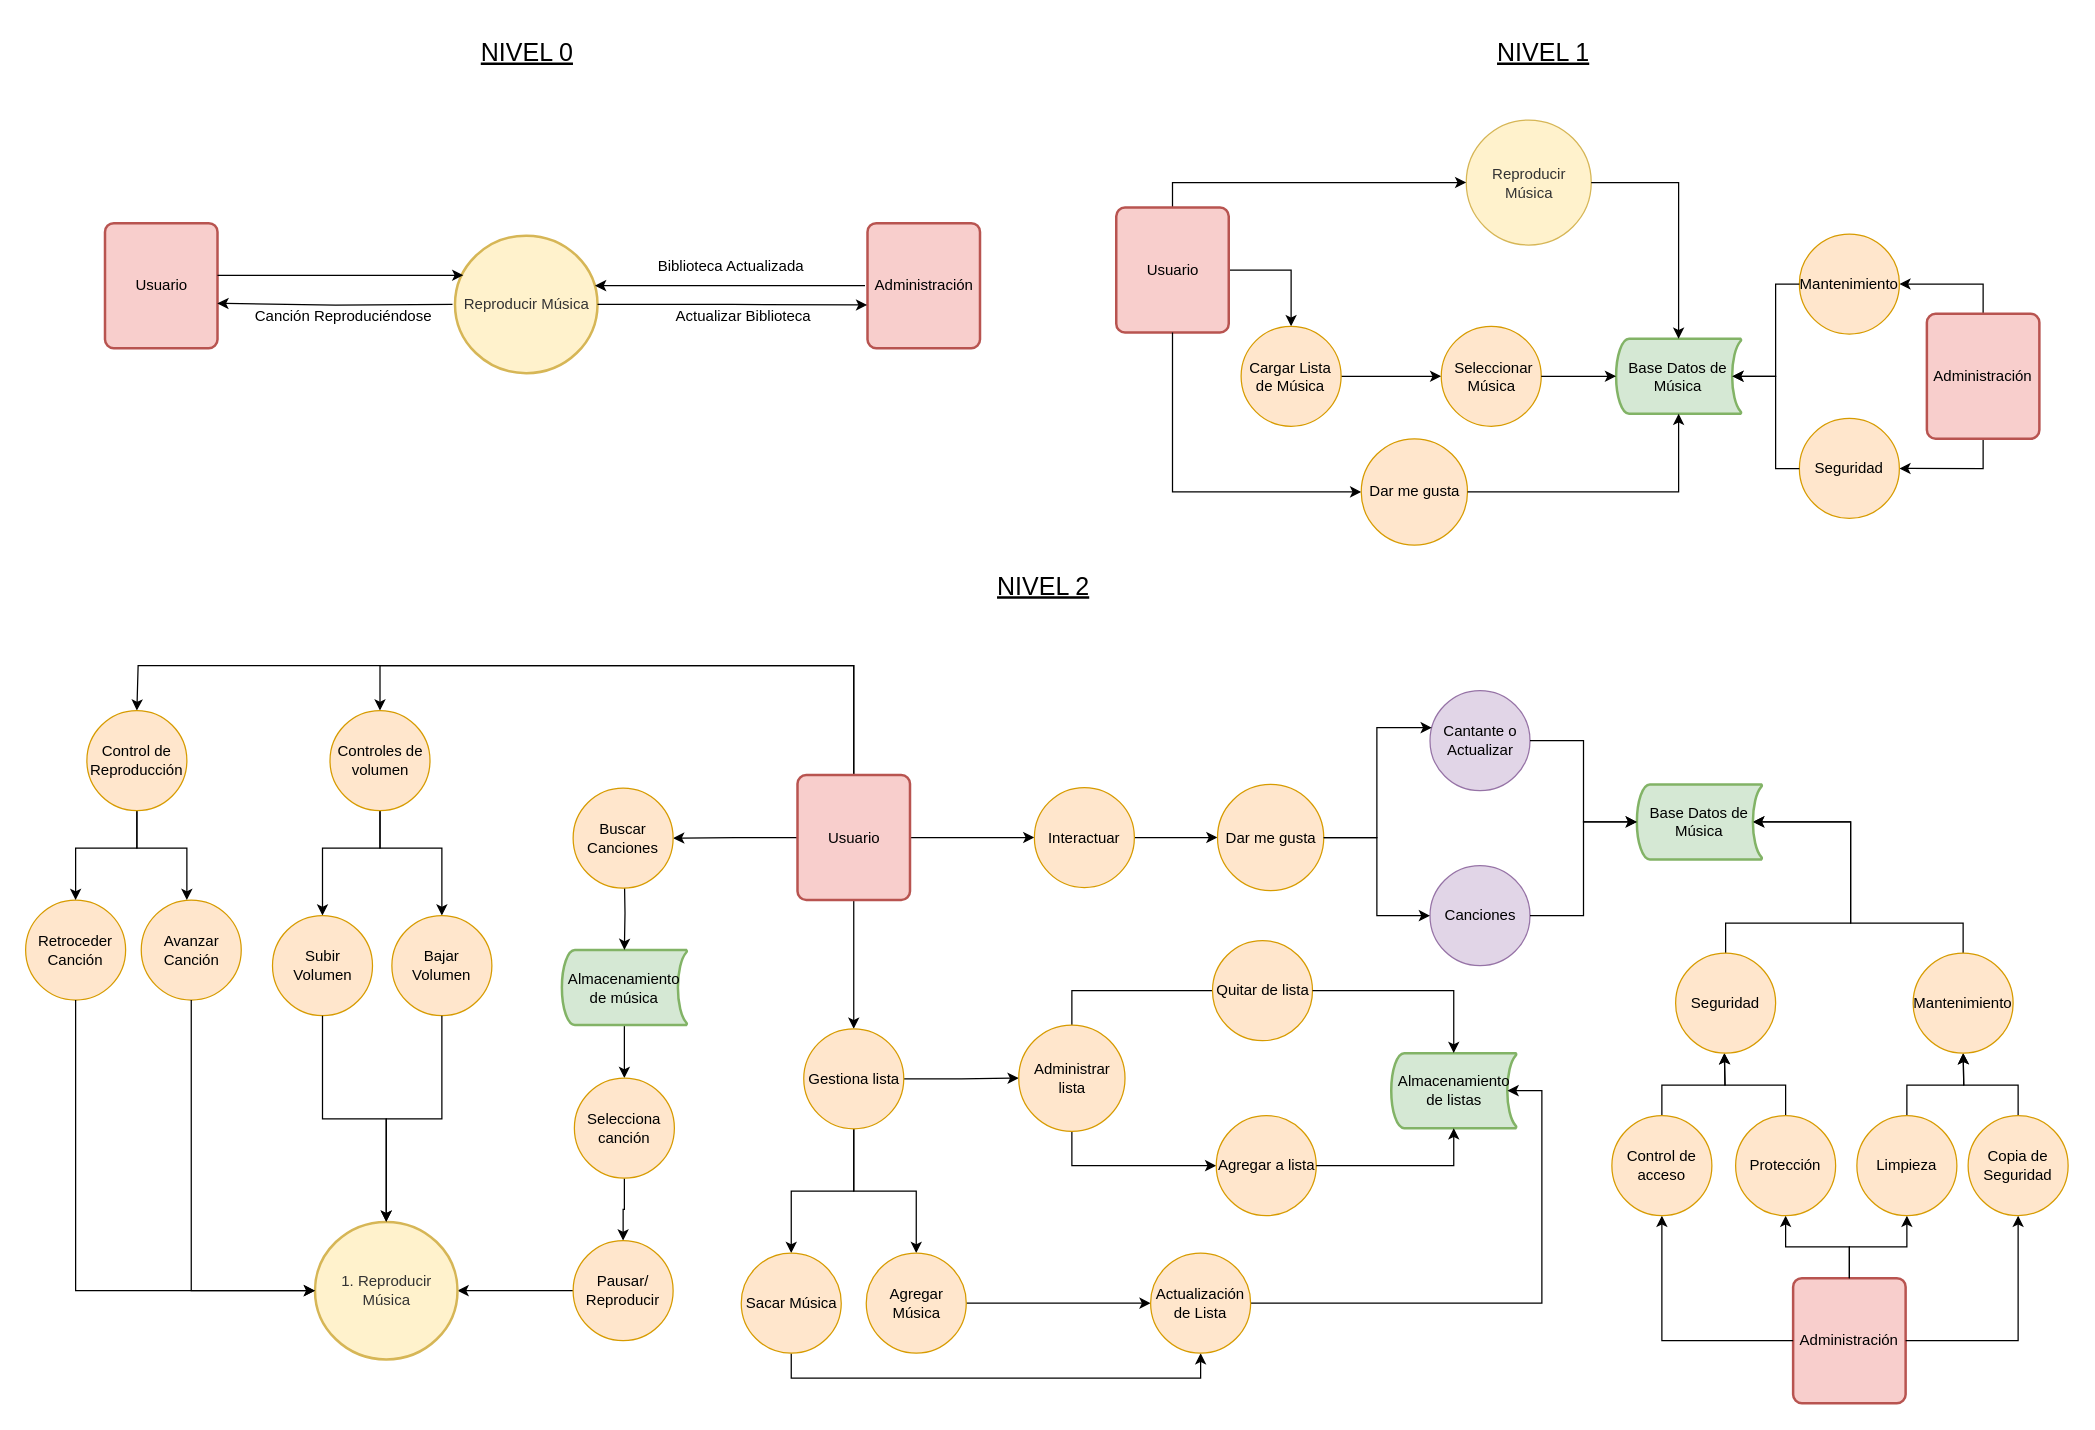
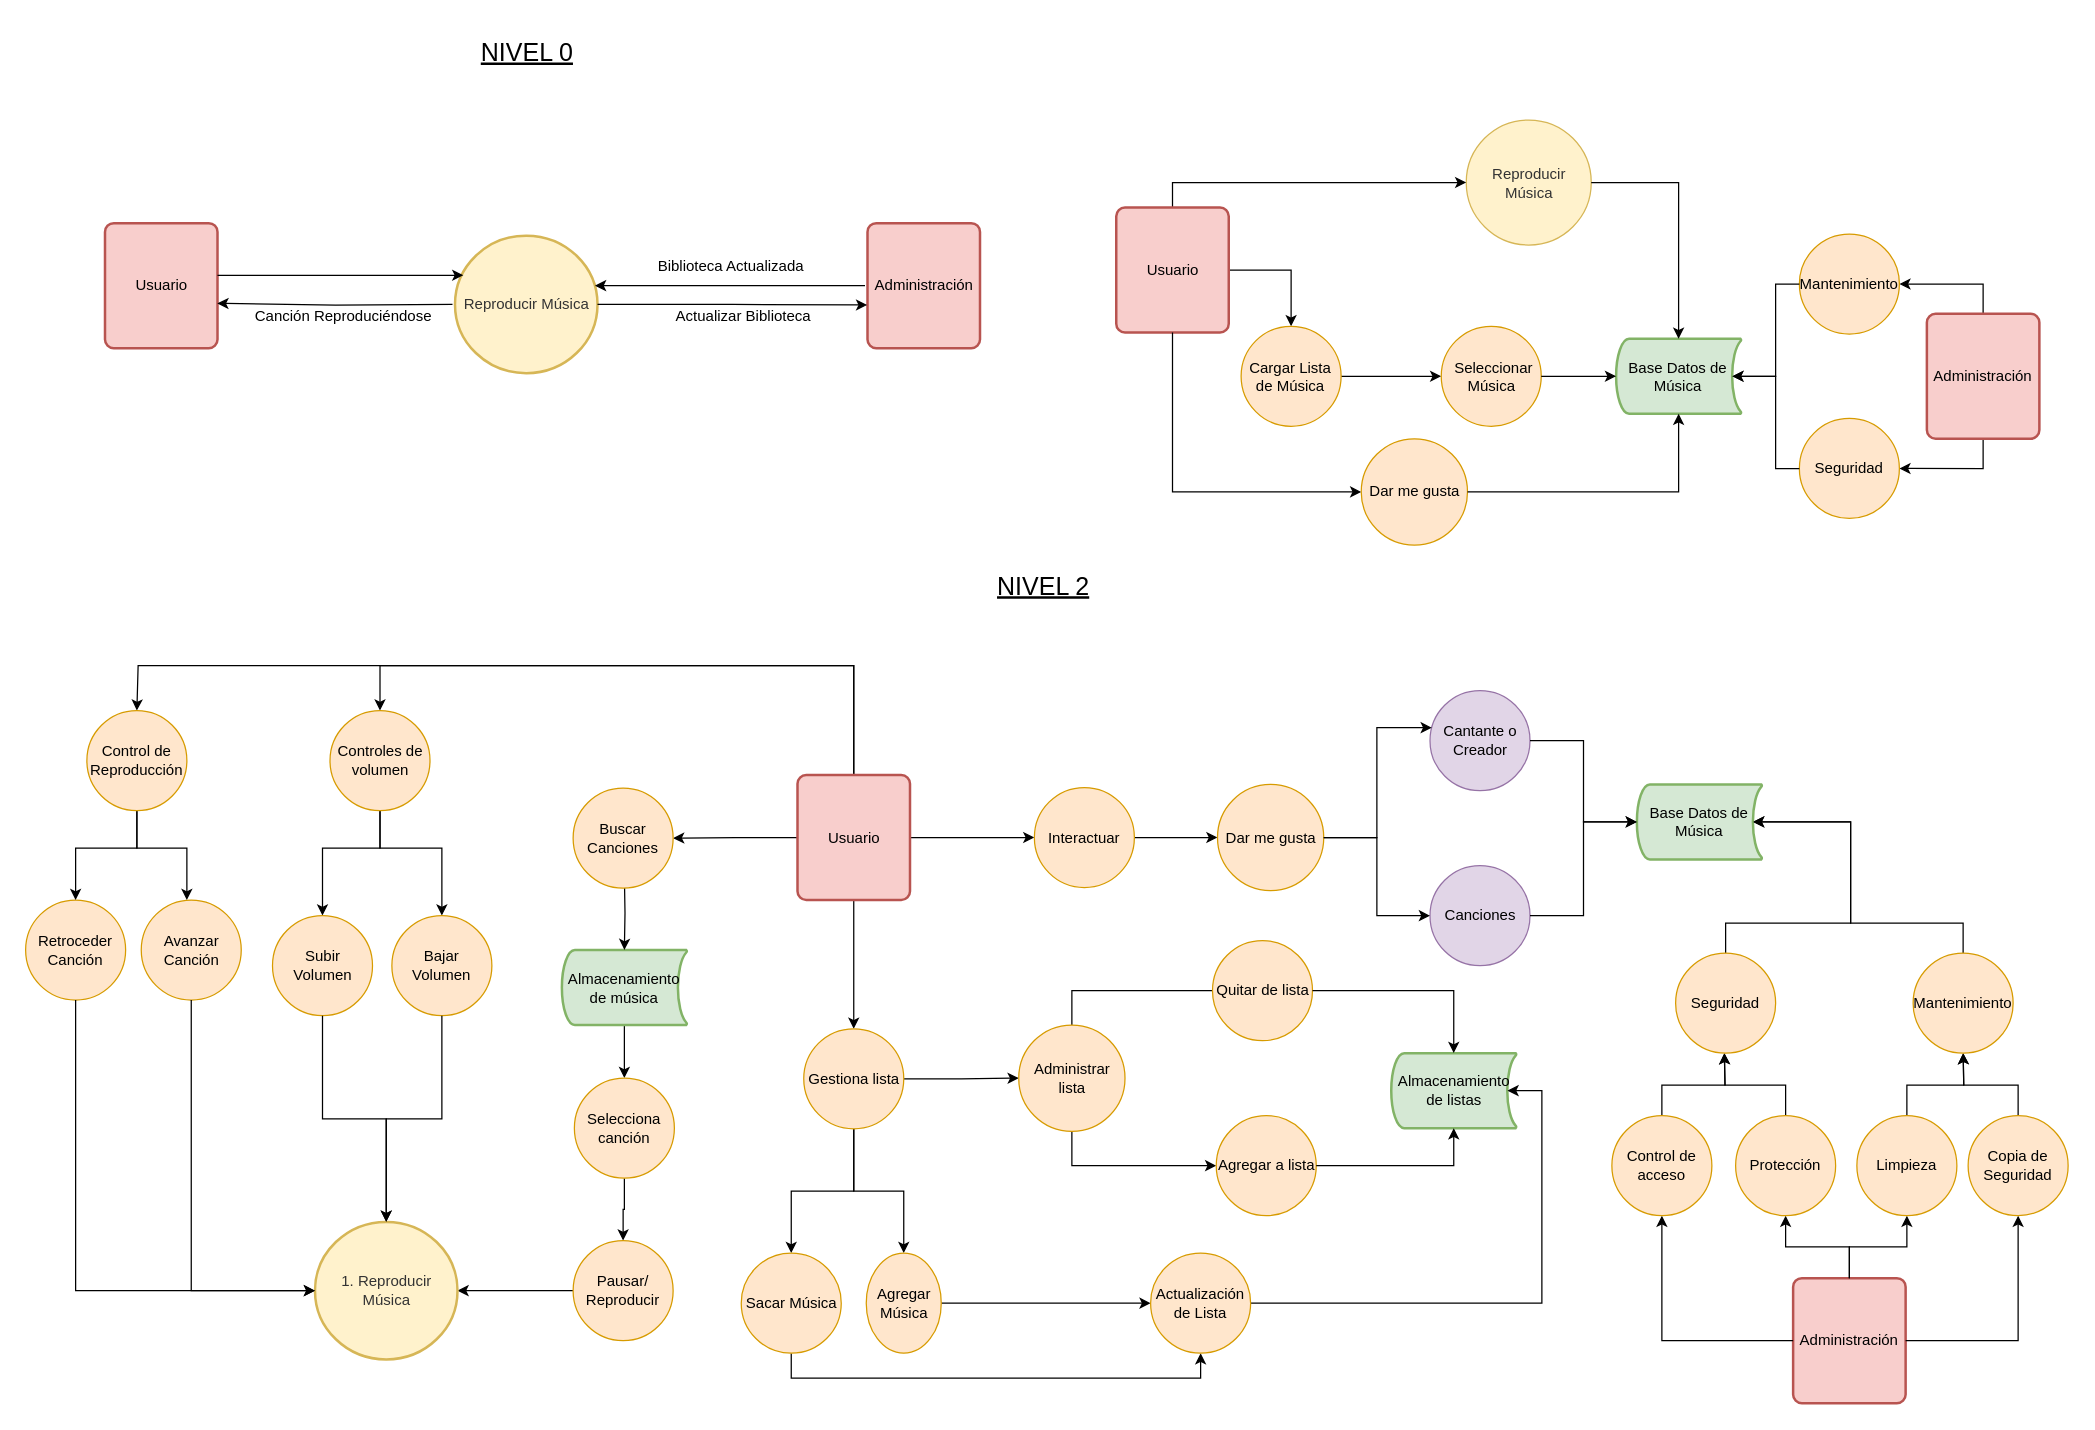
node "NIVEL 1": removed
node "Cantante o Actualizar": label "Cantante o Actualizar" -> "Cantante o Creador"
node "Agregar Música": size 100x100 -> 75x100
